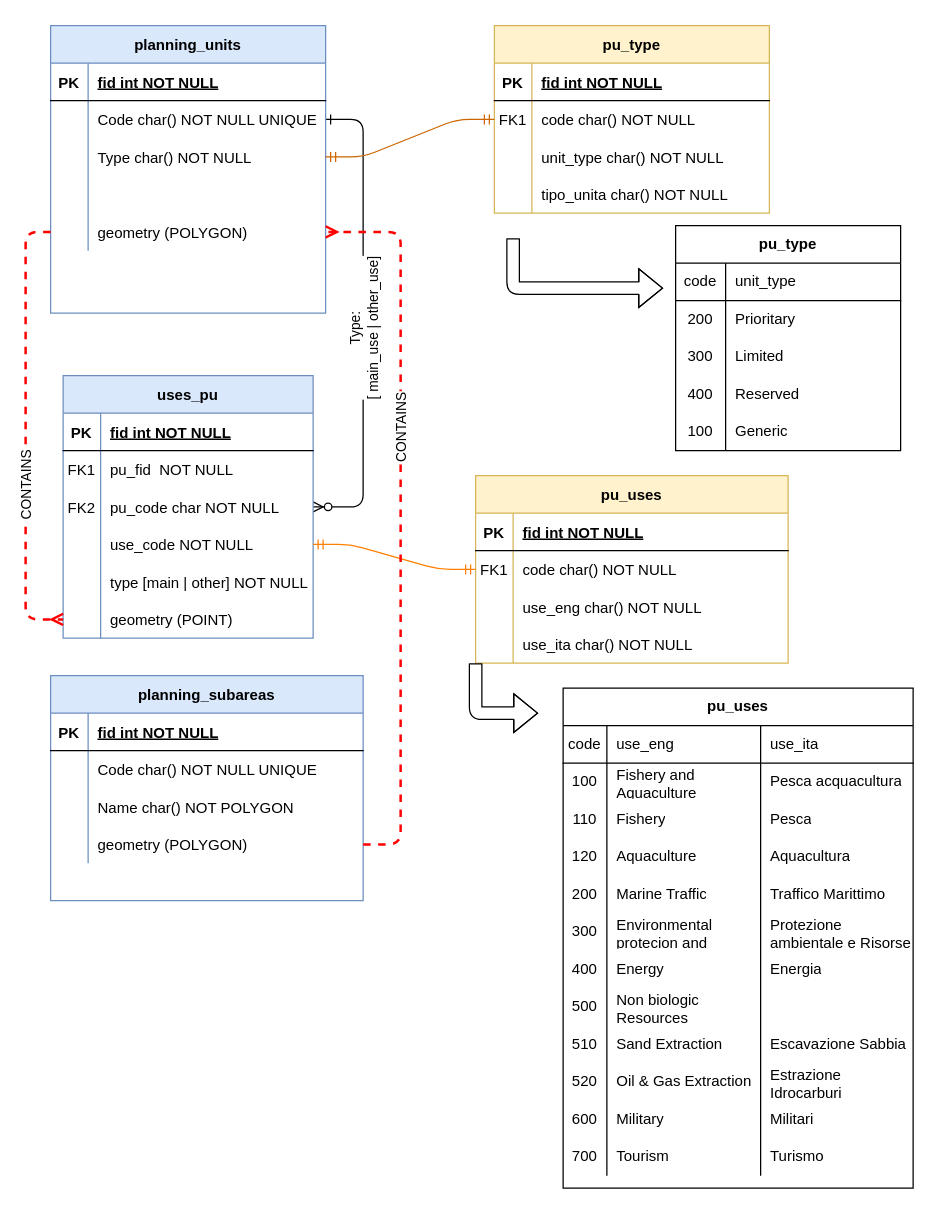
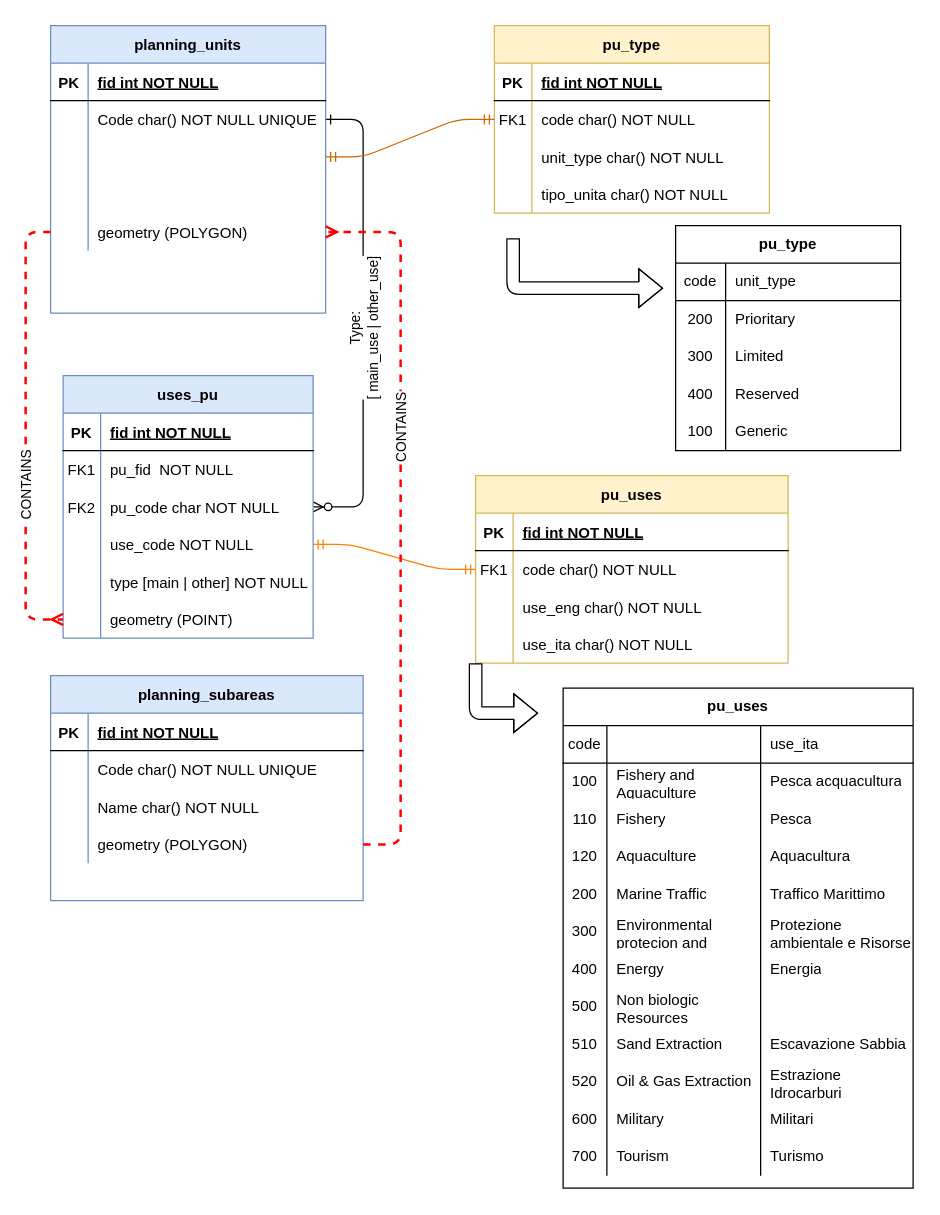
node "Type char() NOT NULL": removed
node "use_eng": removed
node "Name char() NOT POLYGON": label "Name char() NOT POLYGON" -> "Name char() NOT NULL"
